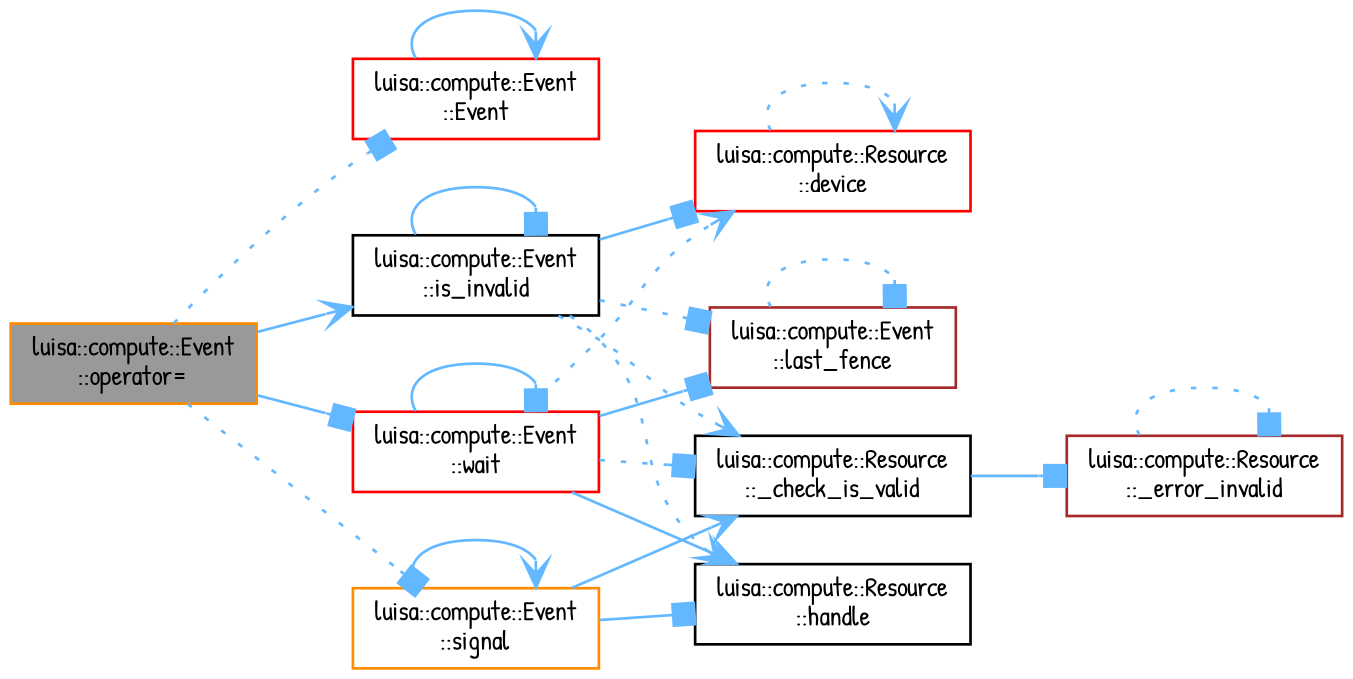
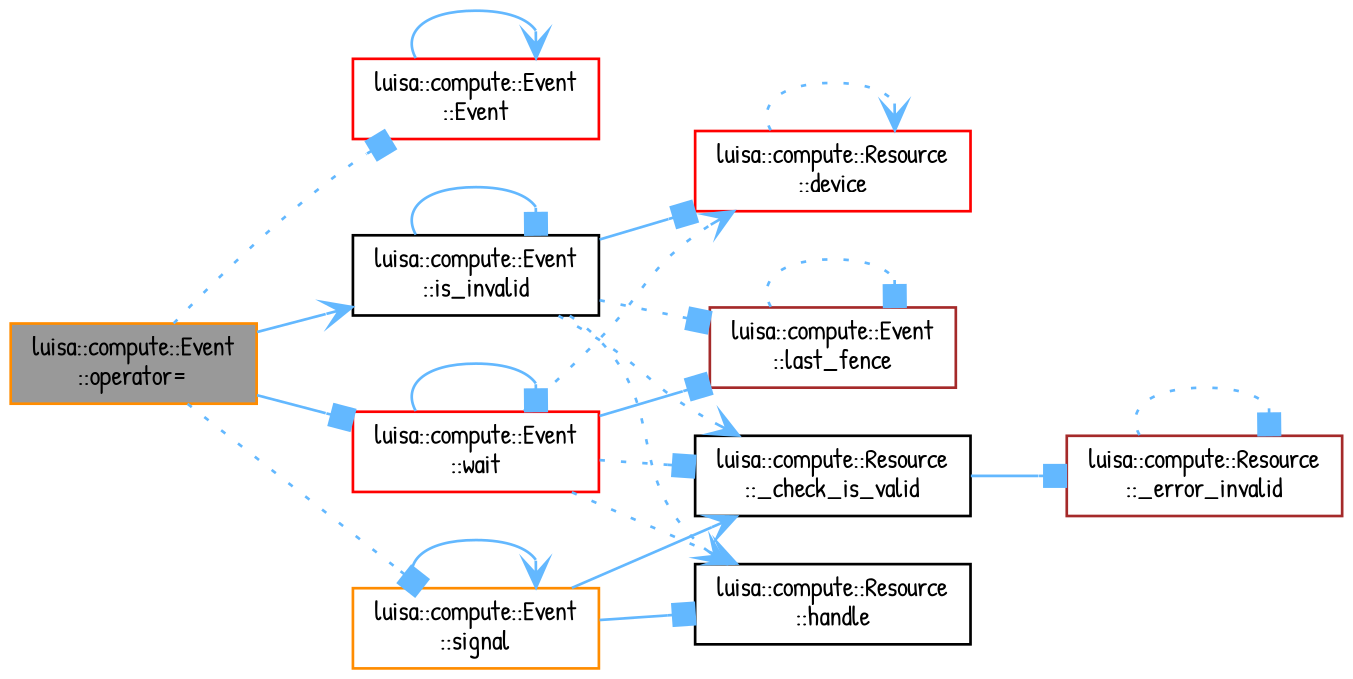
edge "luisa::compute::Event ::wait" -> "luisa::compute::Resource ::handle": style solid -> dotted
